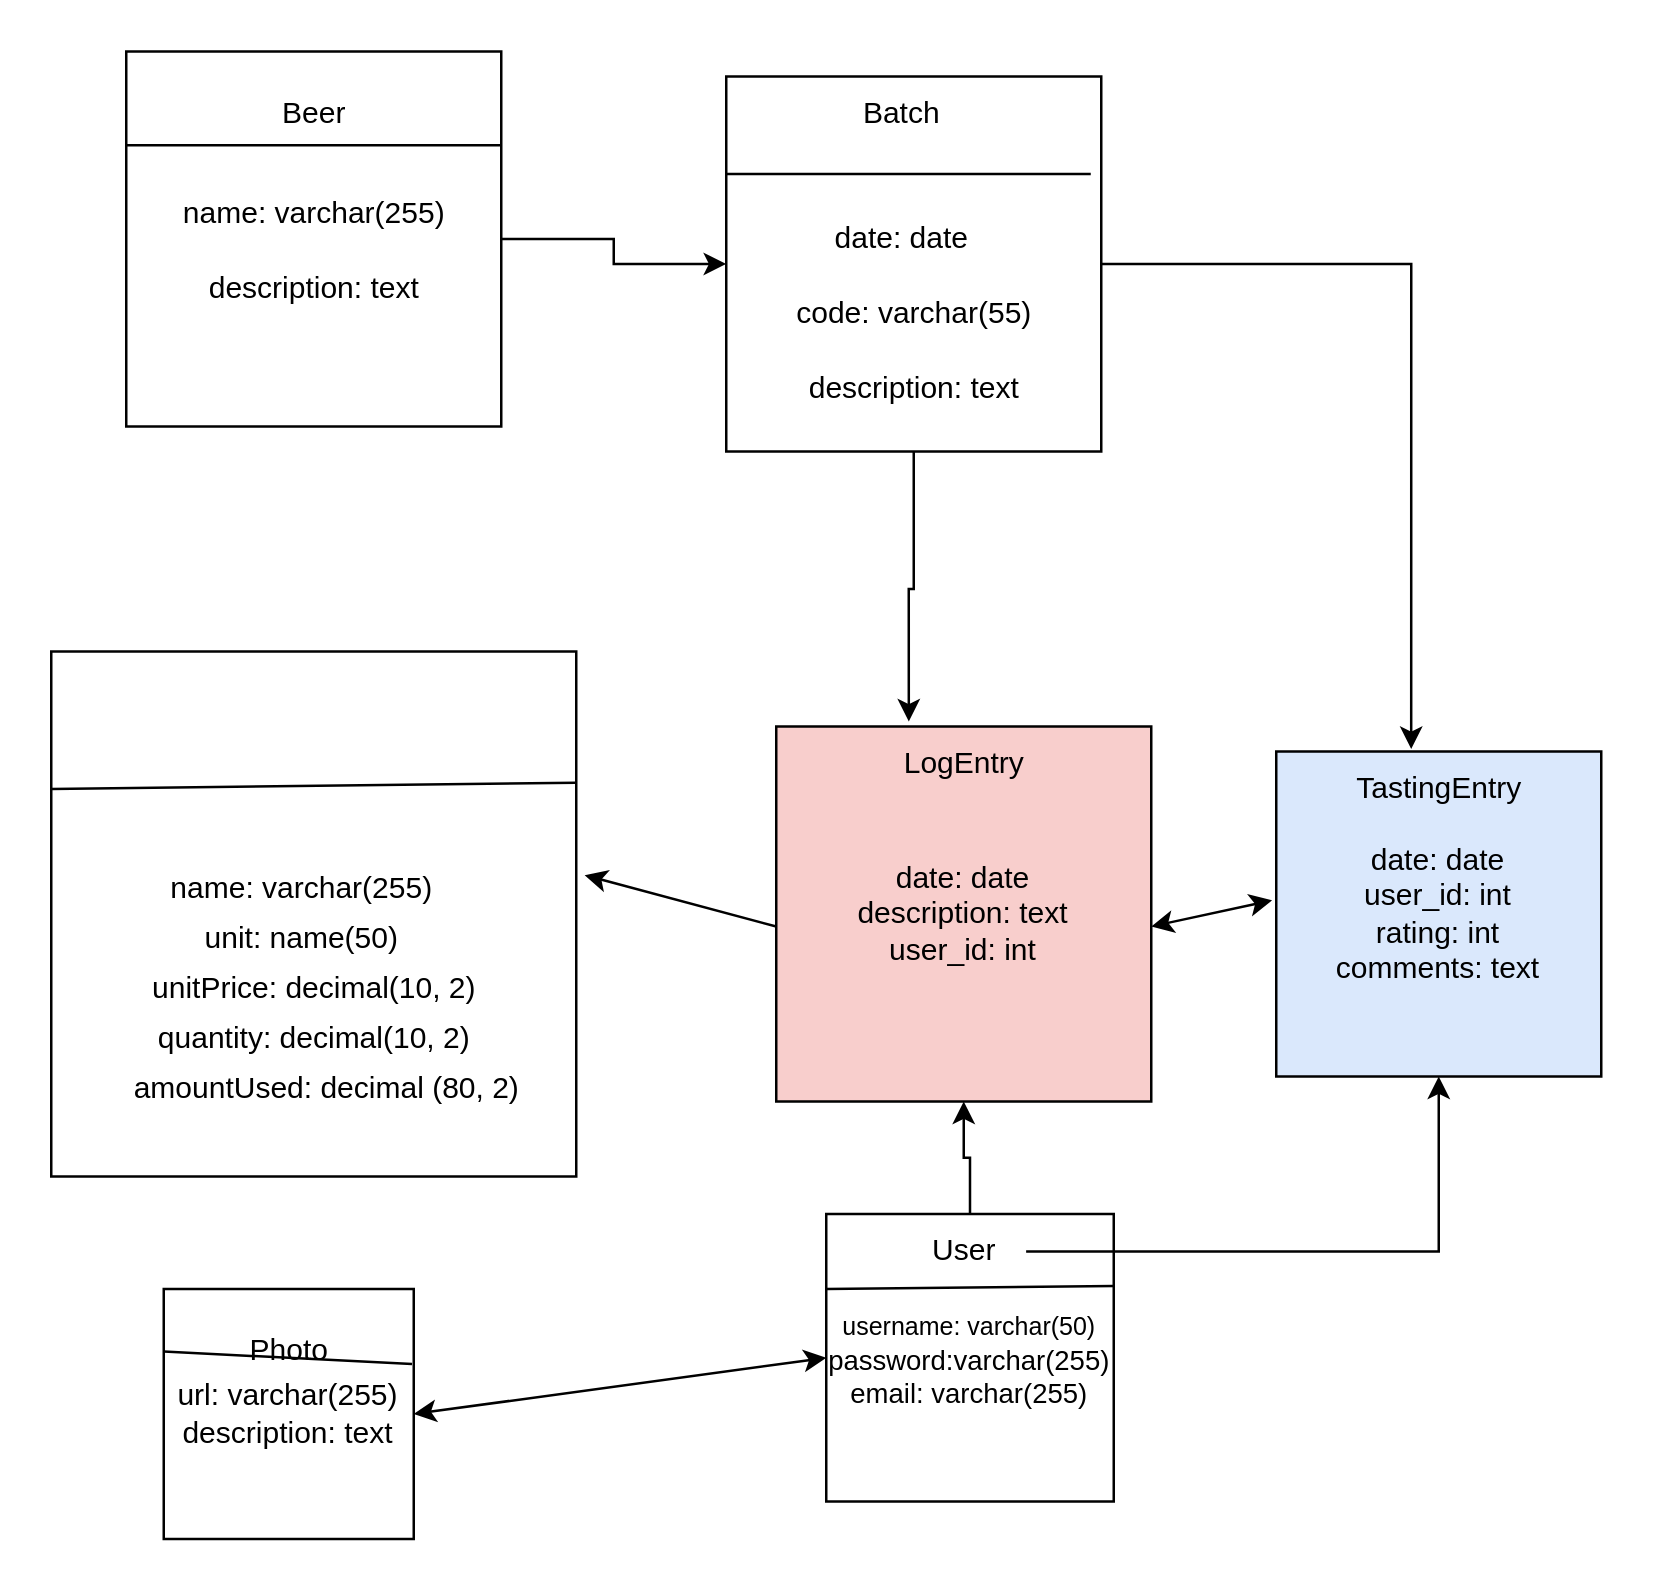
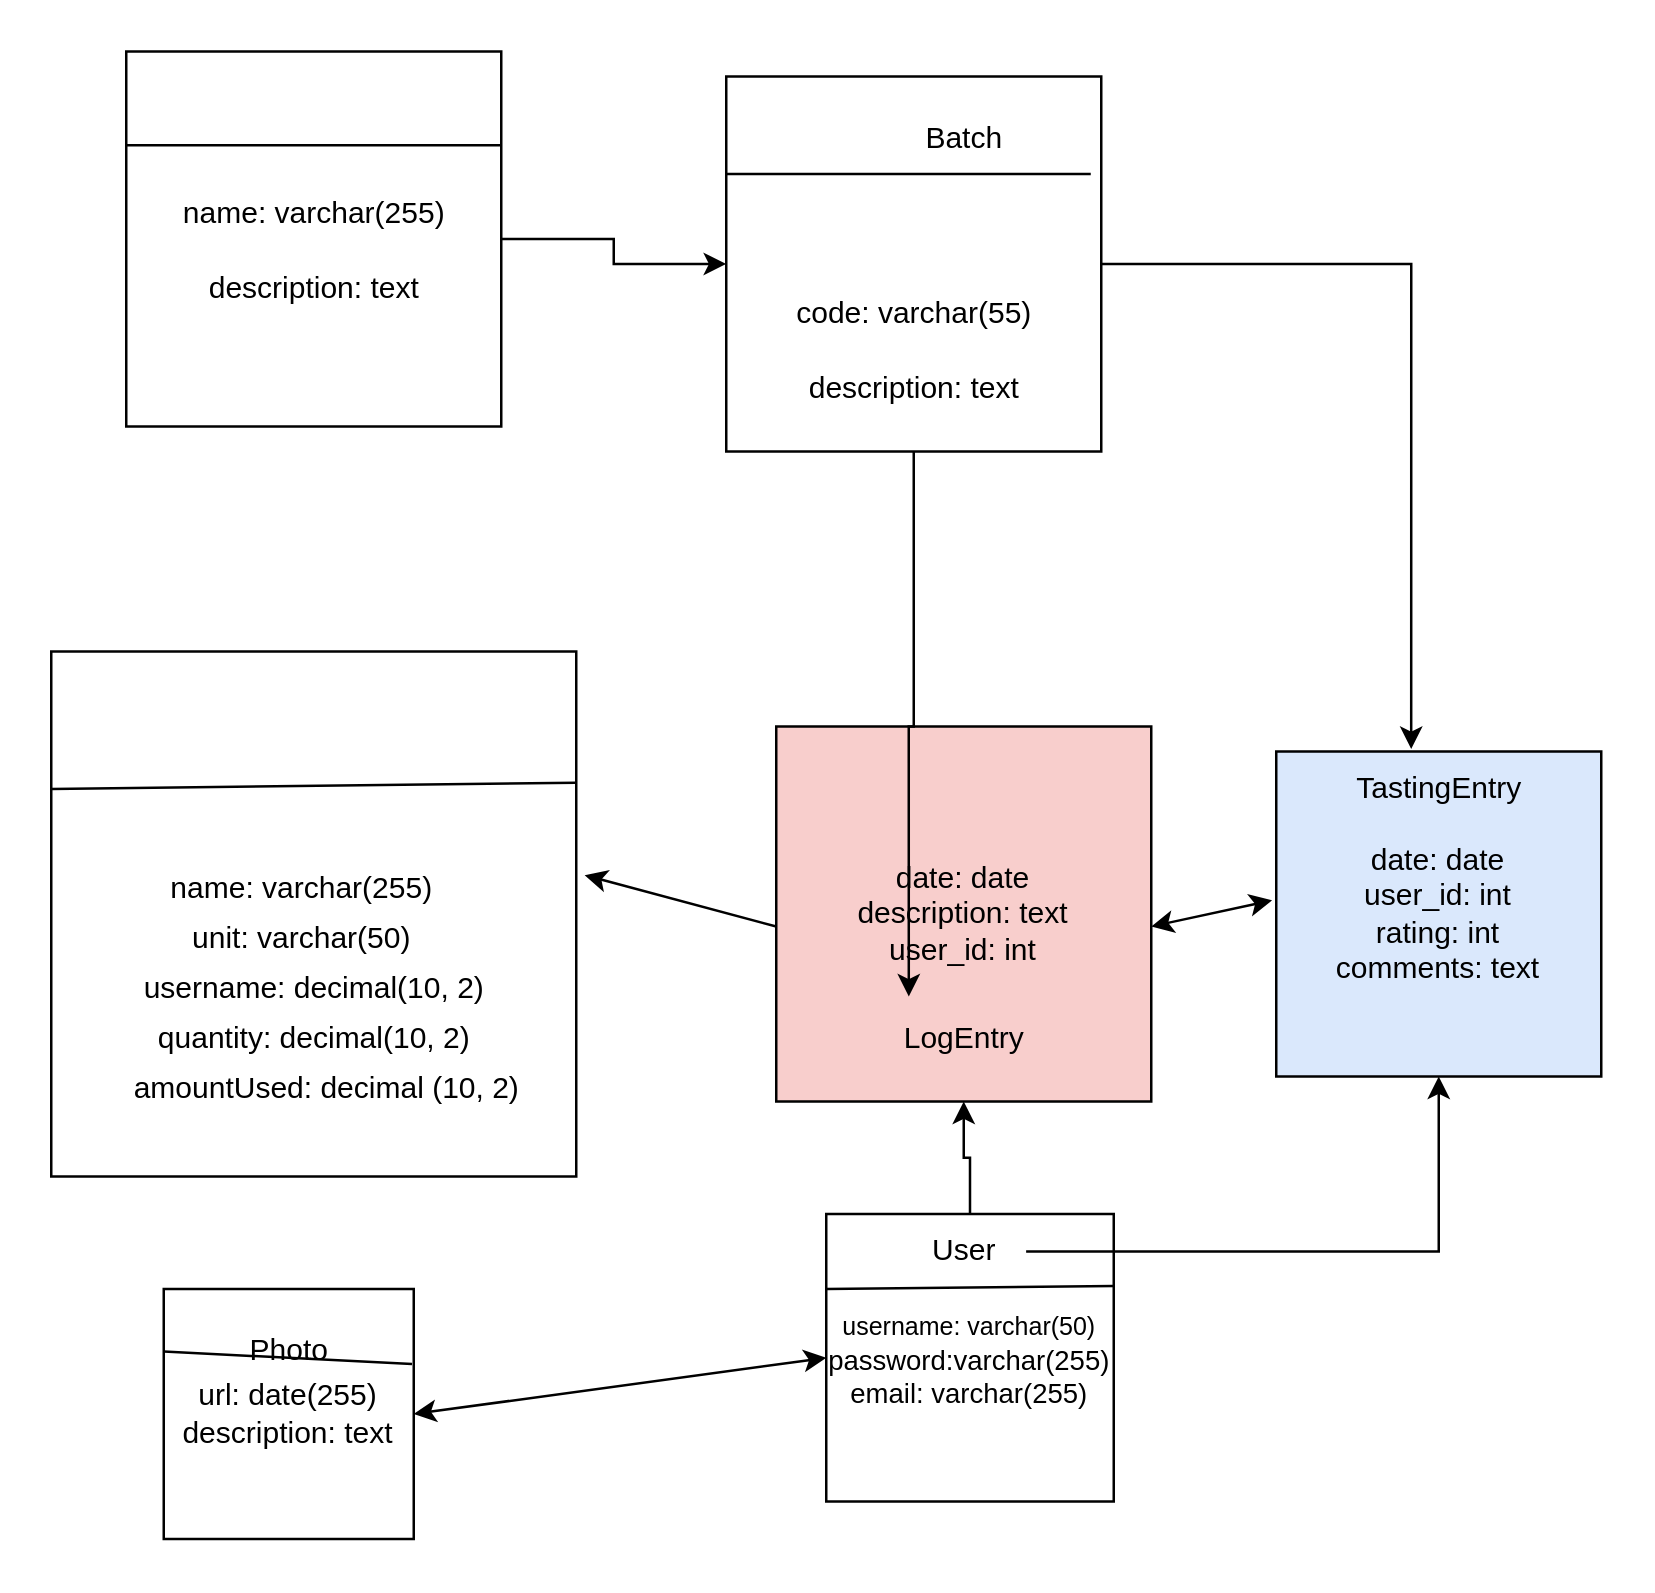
node "Beer": removed
node "Batch": moved (901, 114) -> (964, 139)
node "date: date": removed
node "LogEntry": moved (964, 764) -> (964, 1039)
node "unit: name(50)": label "unit: name(50)" -> "unit: varchar(50)"
node "unitPrice: decimal(10, 2)": label "unitPrice: decimal(10, 2)" -> "username: decimal(10, 2)"
node "amountUsed: decimal (80, 2)": label "amountUsed: decimal (80, 2)" -> "amountUsed: decimal (10, 2)"
node "url: varchar(255) description: text": label "url: varchar(255) description: text" -> "url: date(255) description: text"
